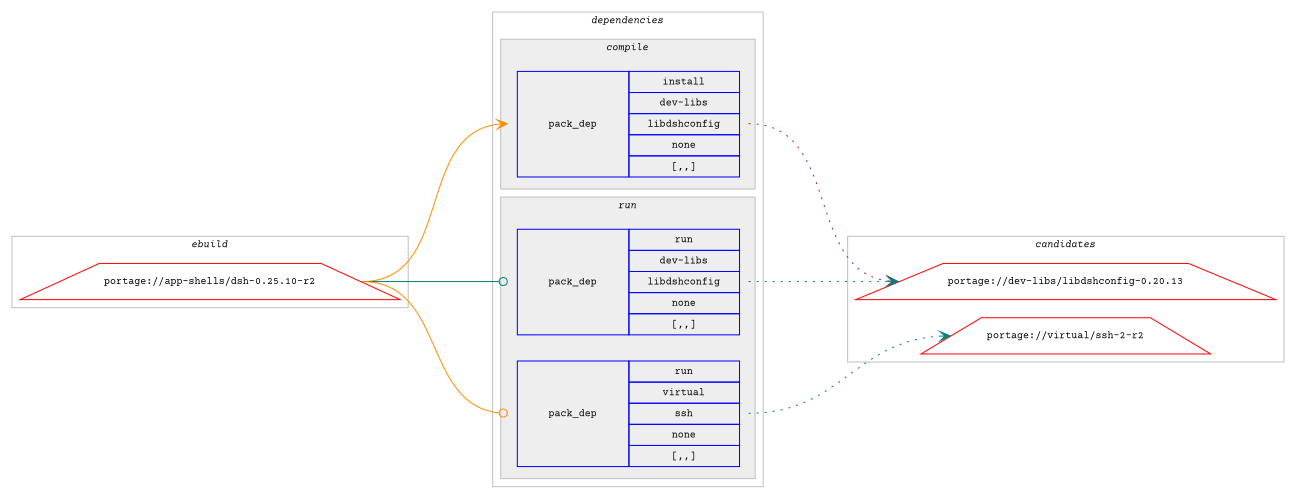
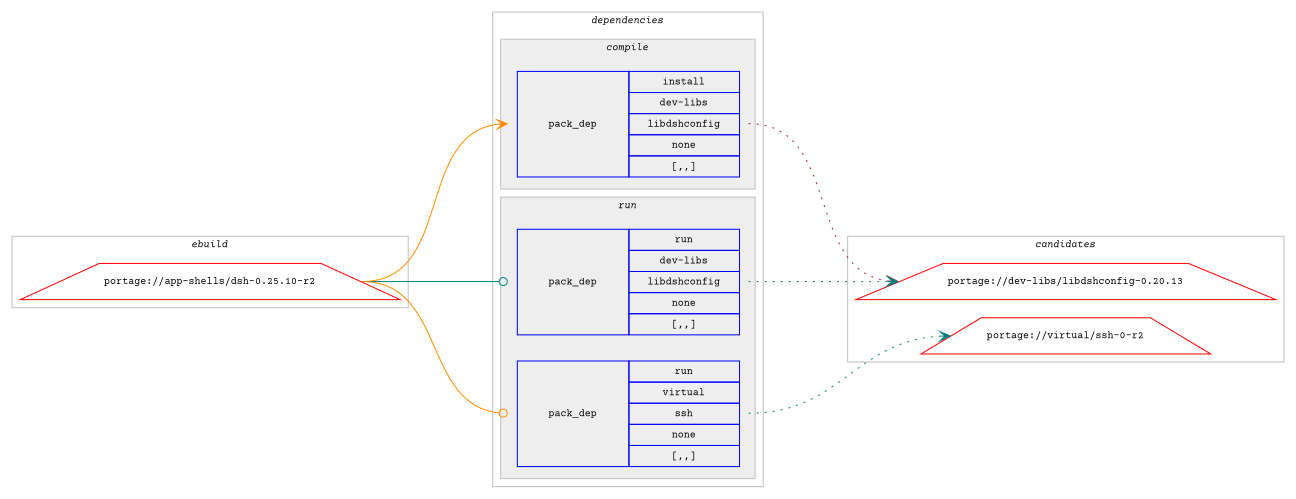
node "portage://virtual/ssh-2-r2": label "portage://virtual/ssh-2-r2" -> "portage://virtual/ssh-0-r2"
